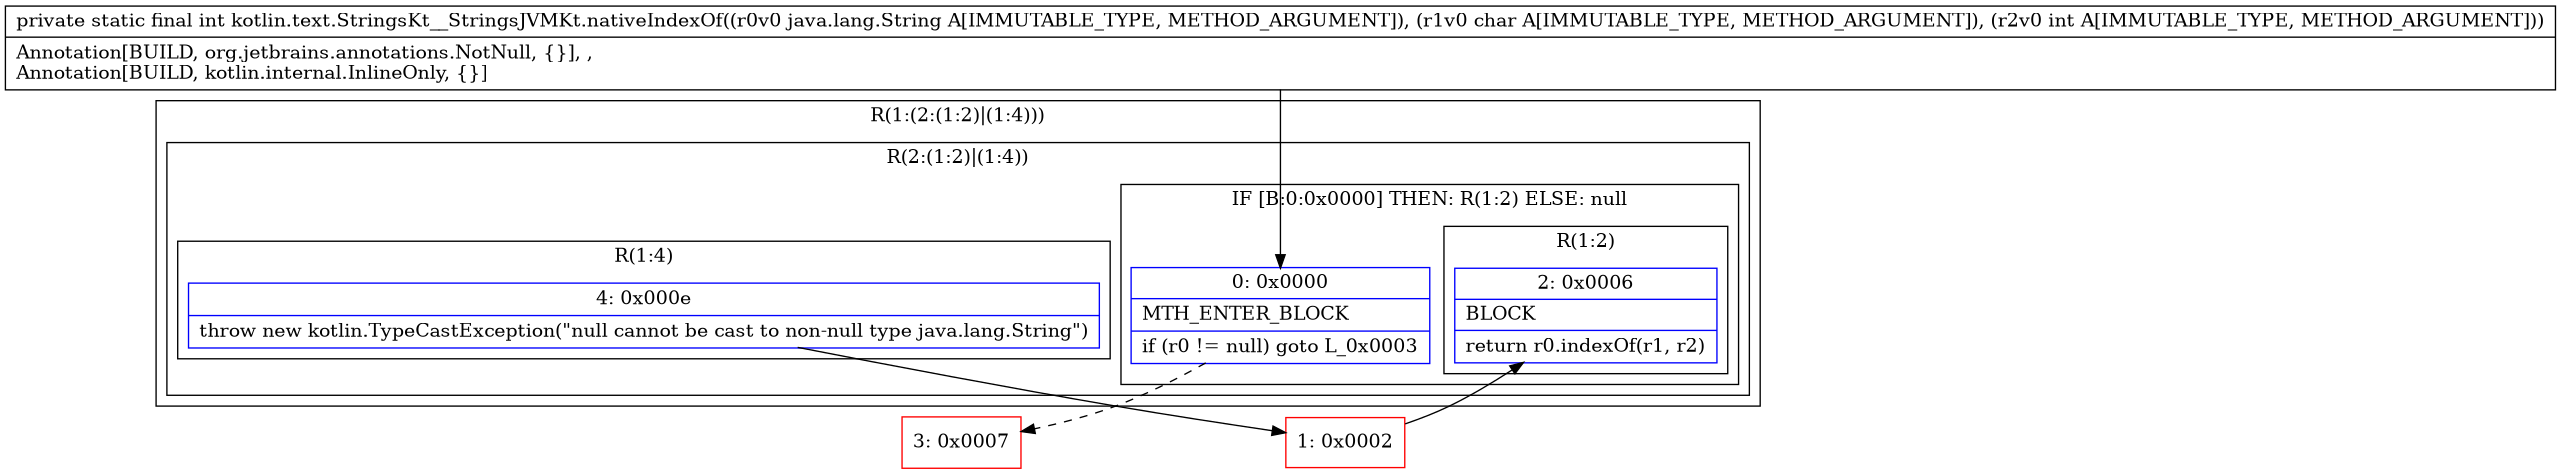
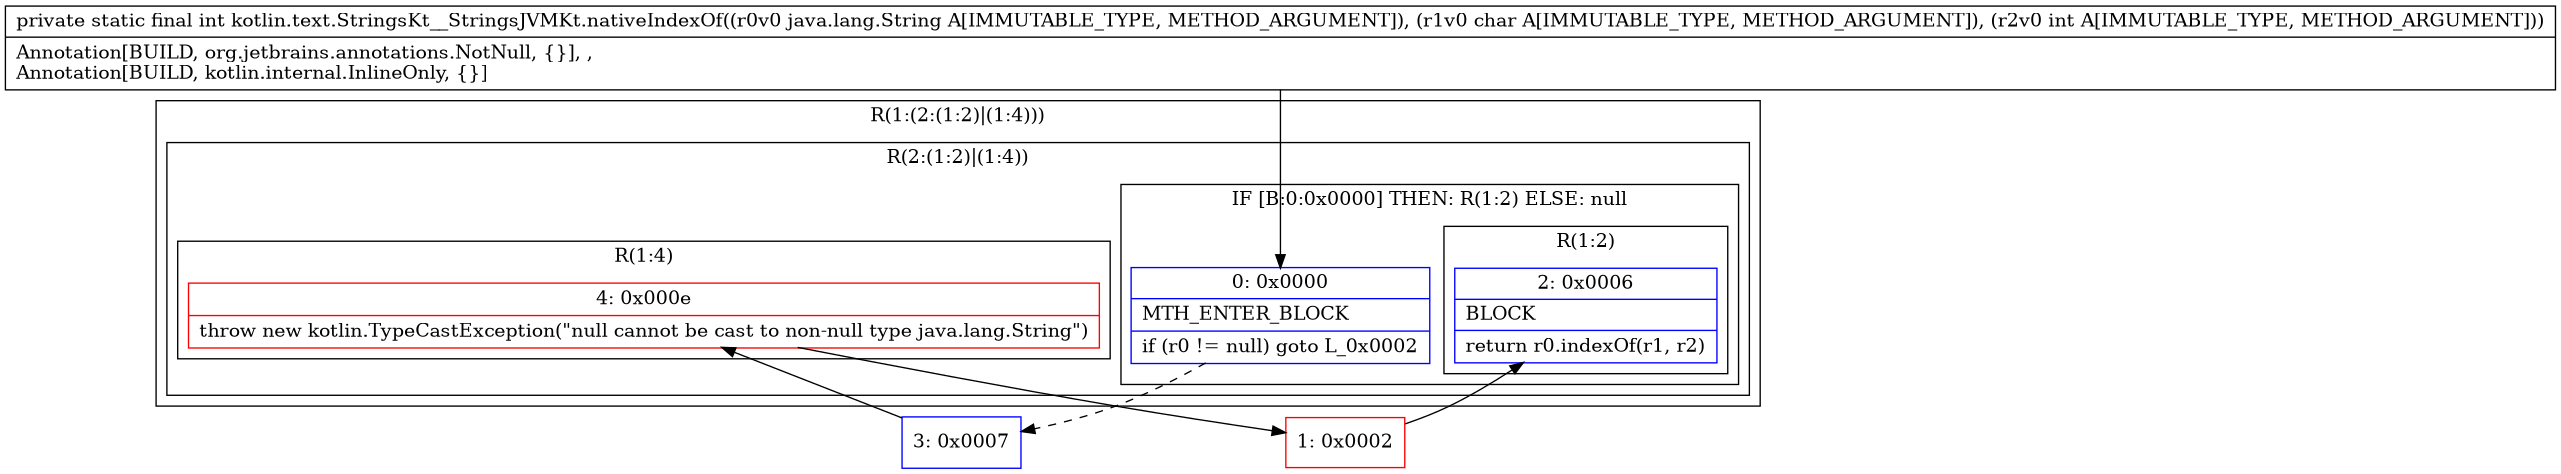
node "4: 0x000e": color blue -> red
node "0: 0x0000": text "if (r0 != null) goto L_0x0003" -> "if (r0 != null) goto L_0x0002"
edge "3: 0x0007" -> "4: 0x000e": added
node "3: 0x0007": color red -> blue
